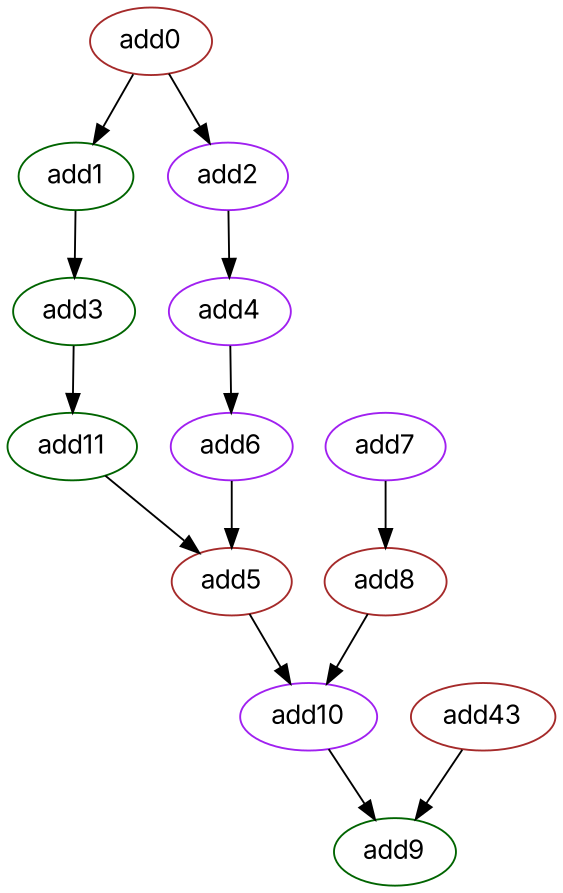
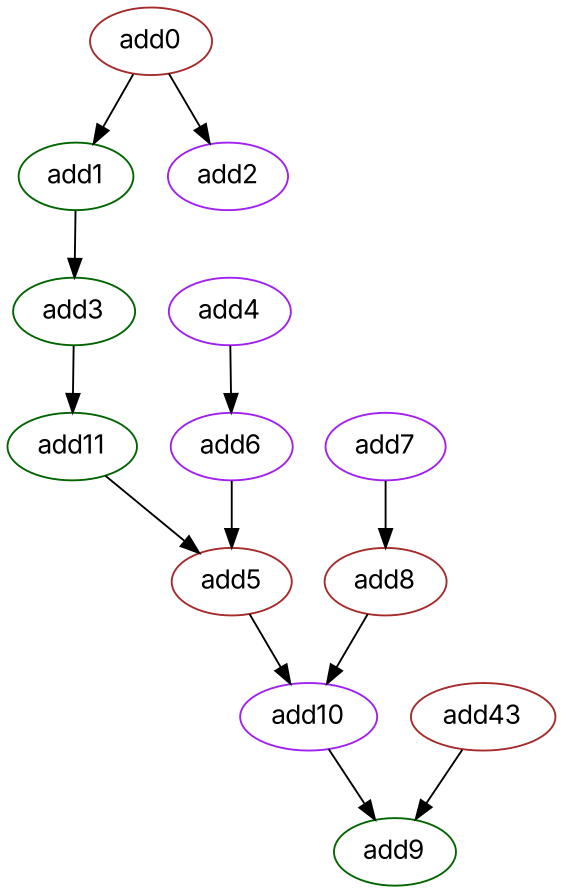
edge "add2" -> "add4": removed
